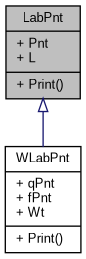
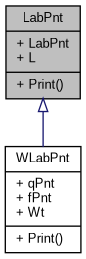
node "LabPnt": text "+ Pnt" -> "+ LabPnt"
